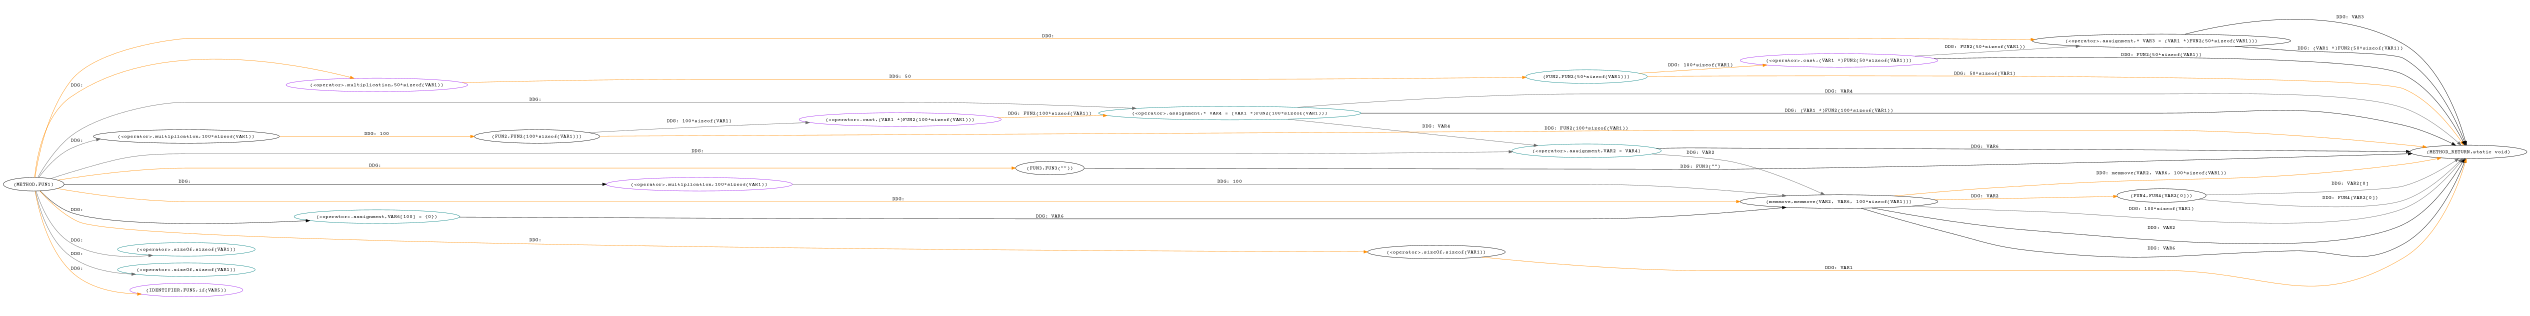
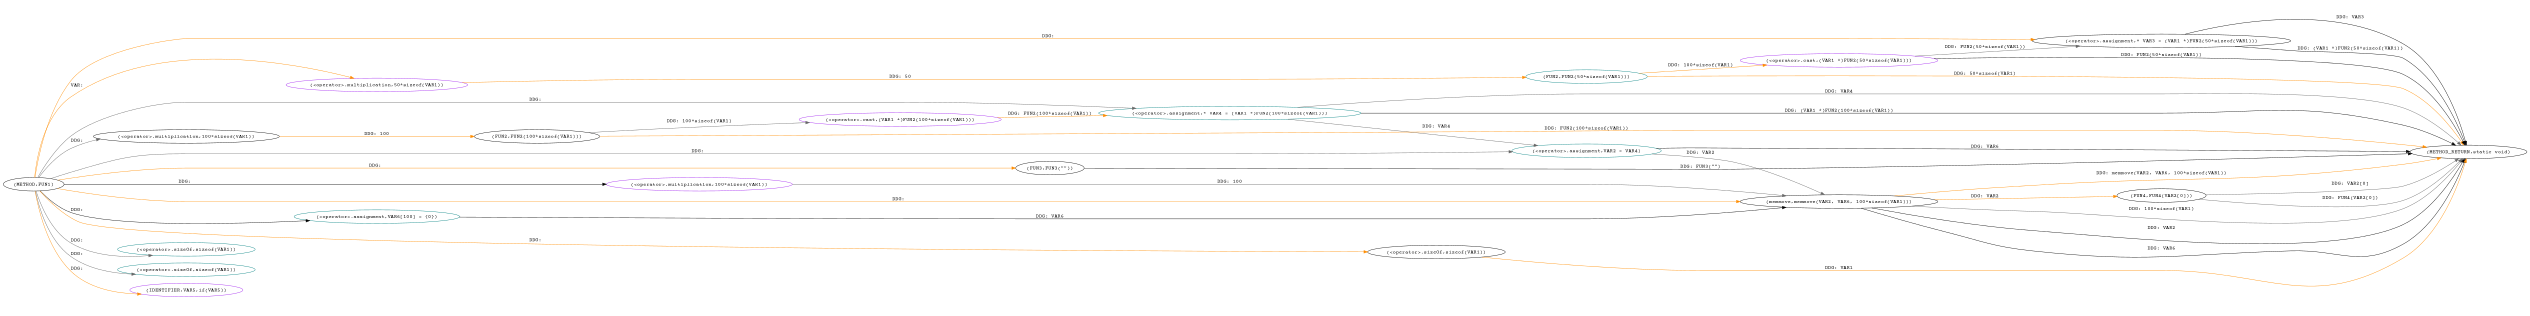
edge "(METHOD,FUN1)" -> "(<operator>.multiplication,50*sizeof(VAR1))": label "DDG: " -> "VAR: "
node "(IDENTIFIER,FUN5,if(VAR5))": label "(IDENTIFIER,FUN5,if(VAR5))" -> "(IDENTIFIER,VAR5,if(VAR5))"
